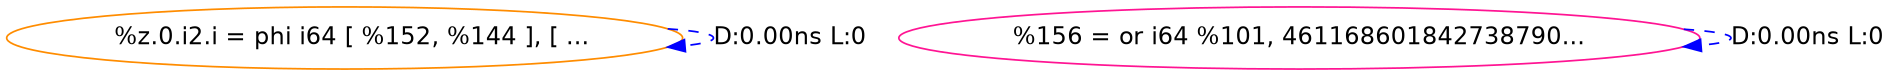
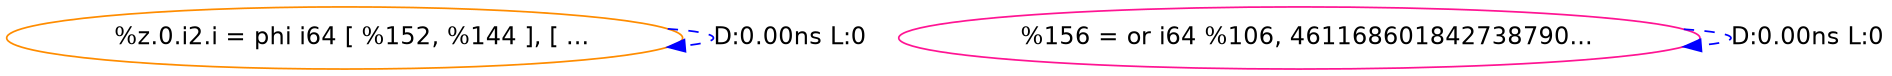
node "%156 = or i64 %101, 461168601842738790...": label "%156 = or i64 %101, 461168601842738790..." -> "%156 = or i64 %106, 461168601842738790..."
